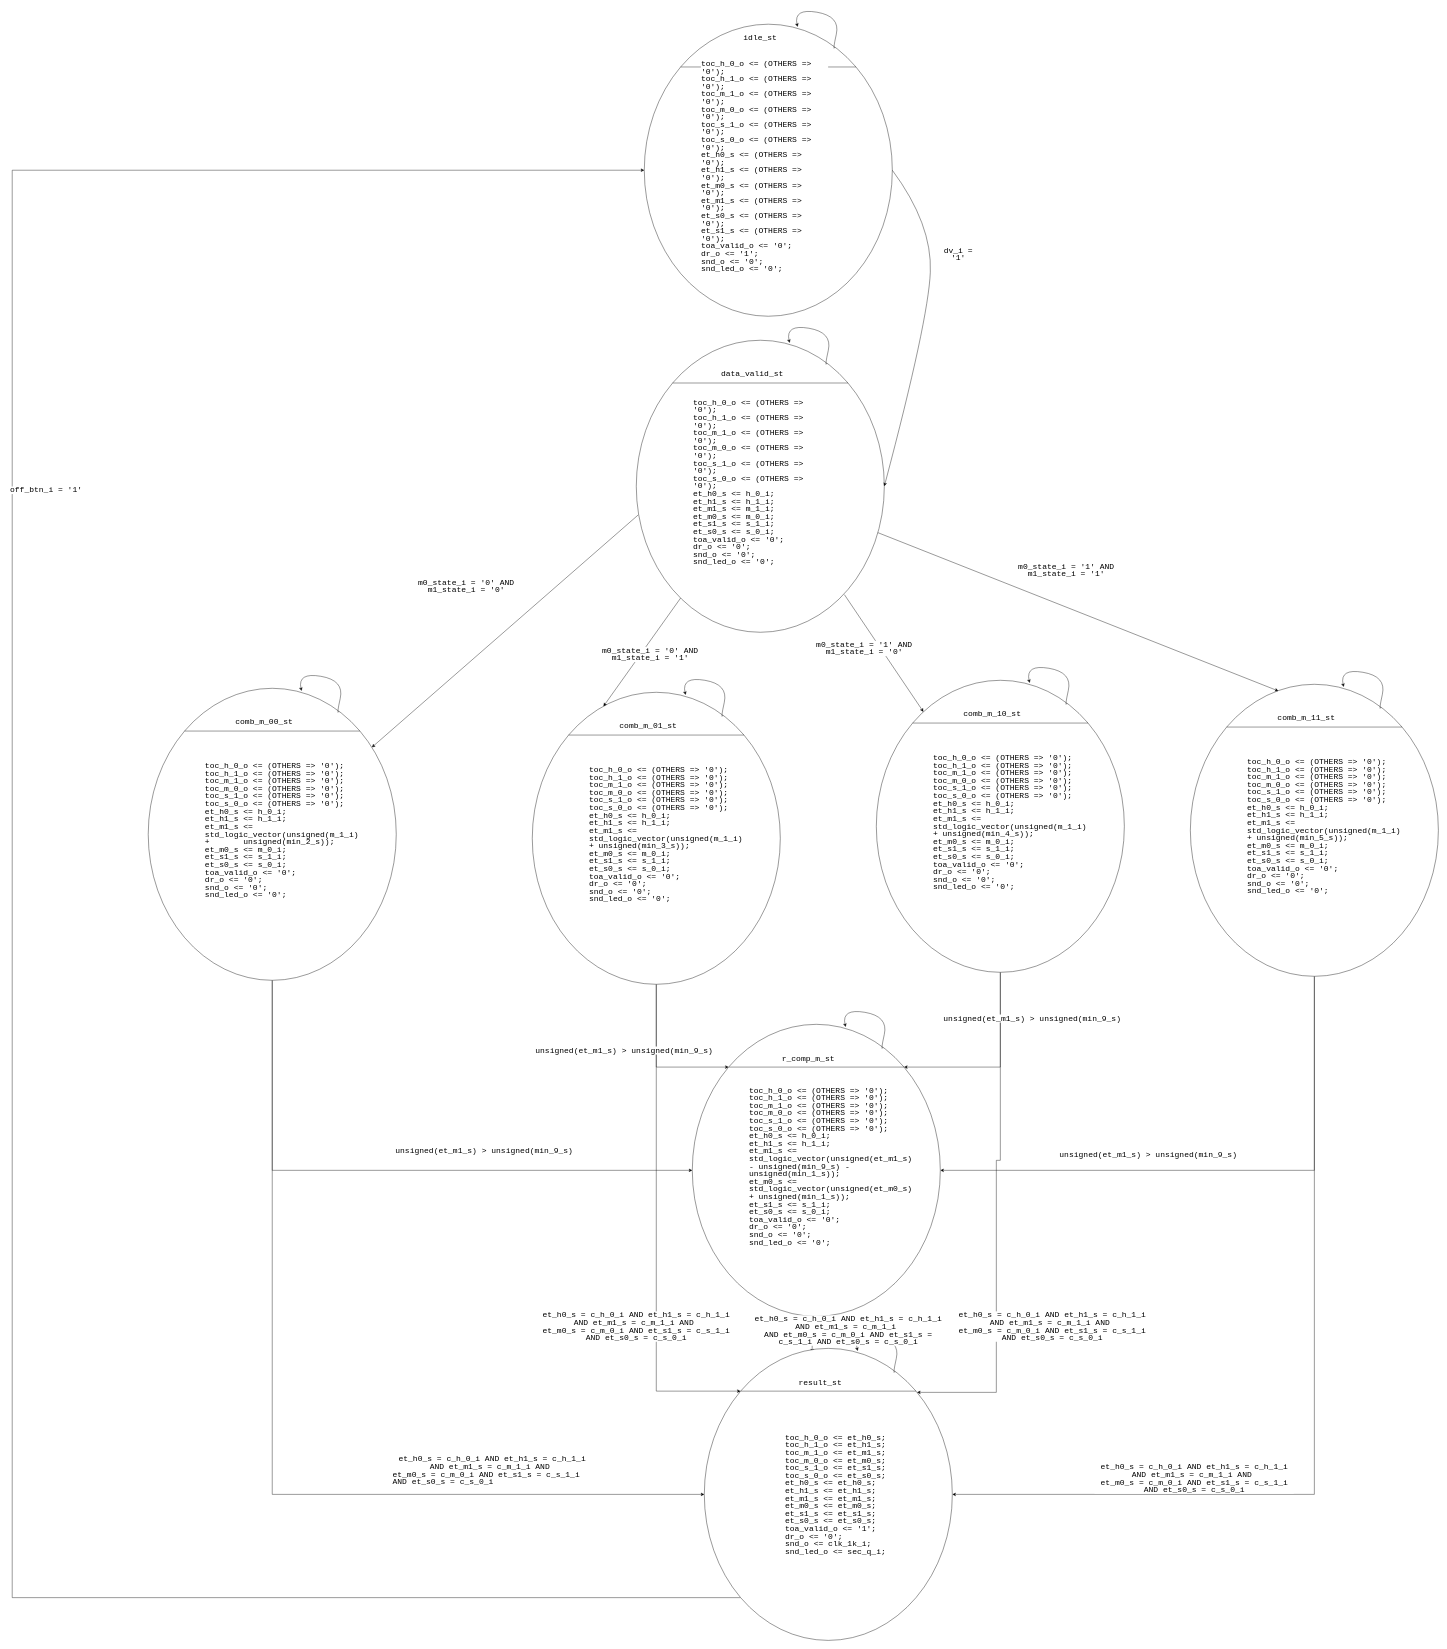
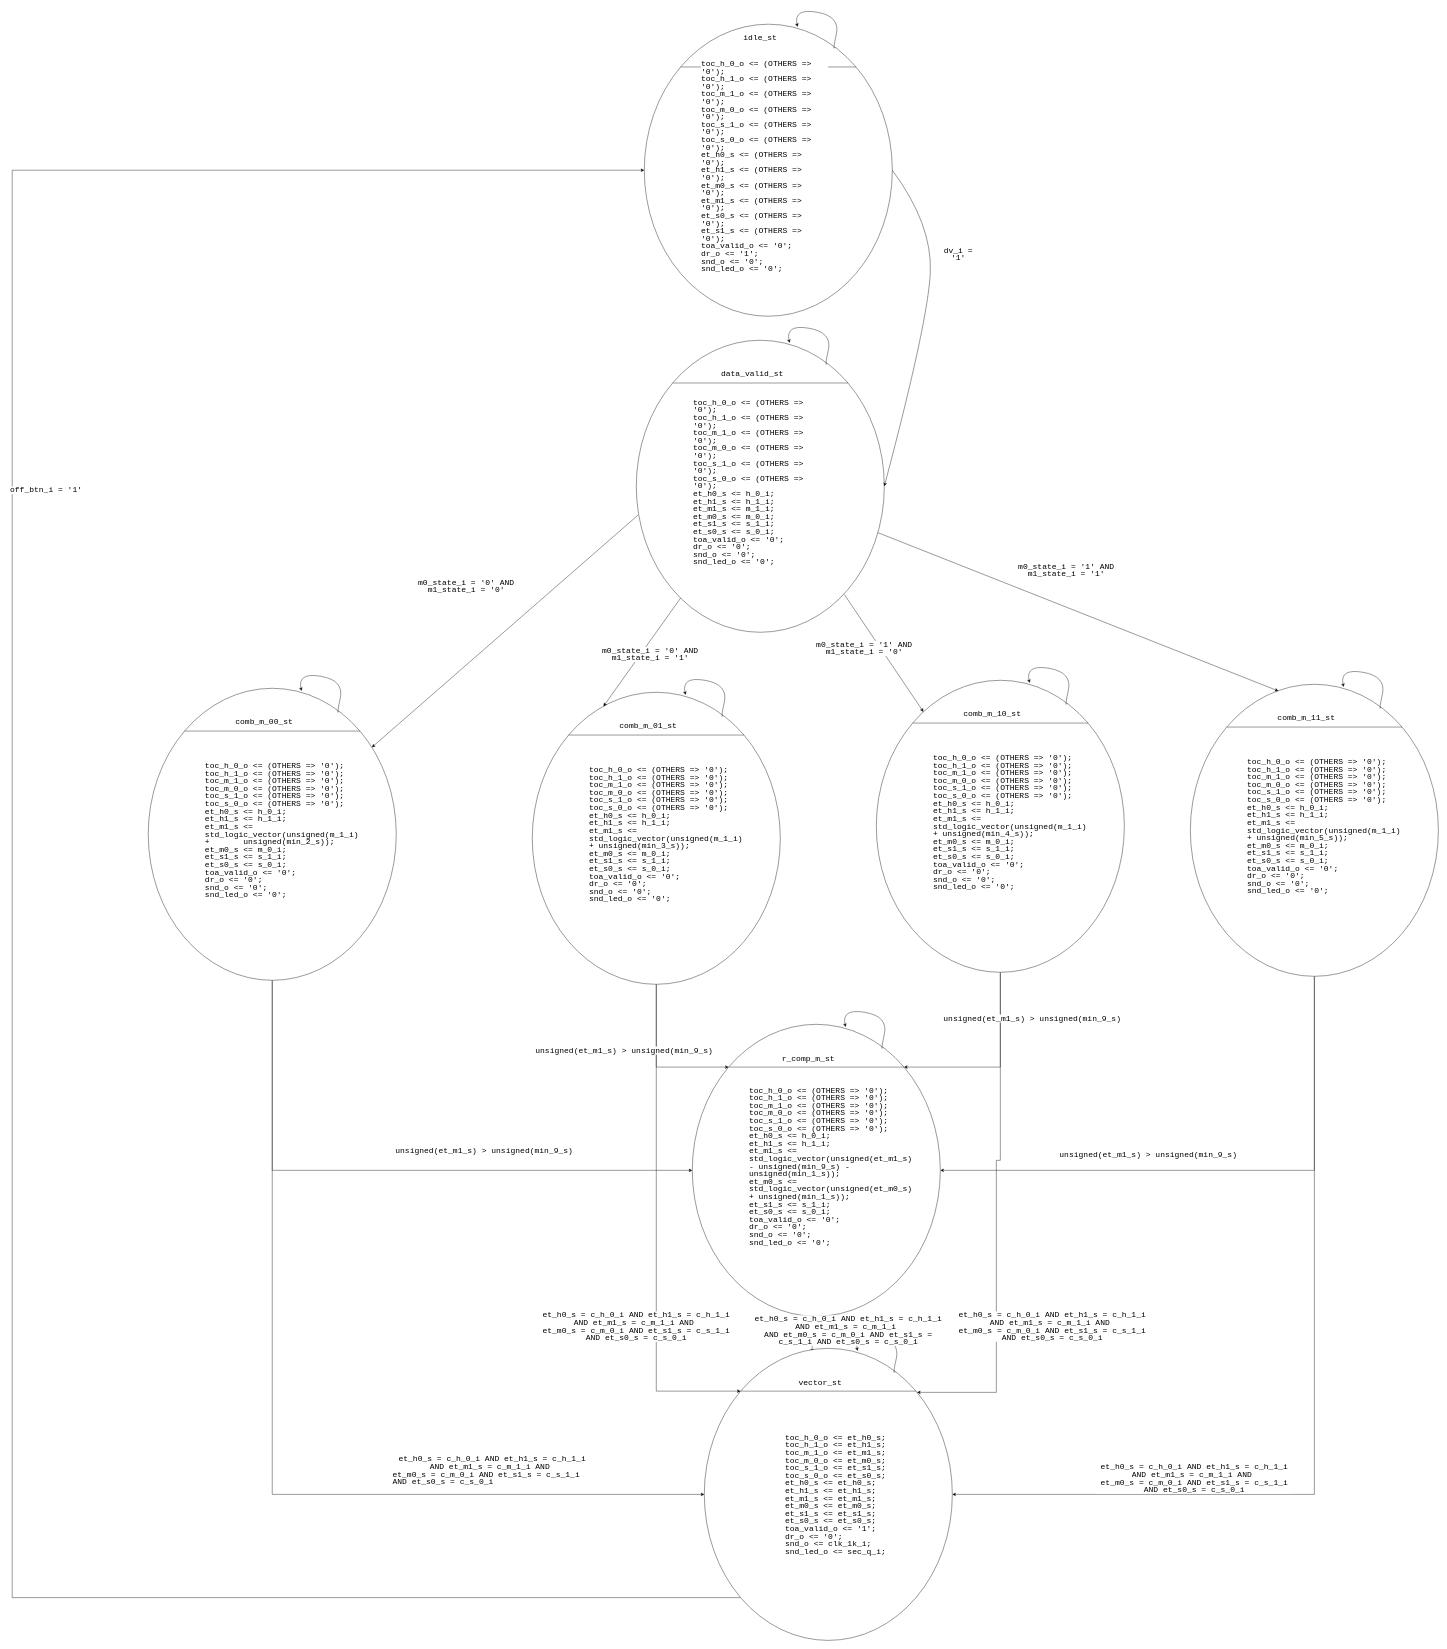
node "result_st": label "result_st" -> "vector_st"
